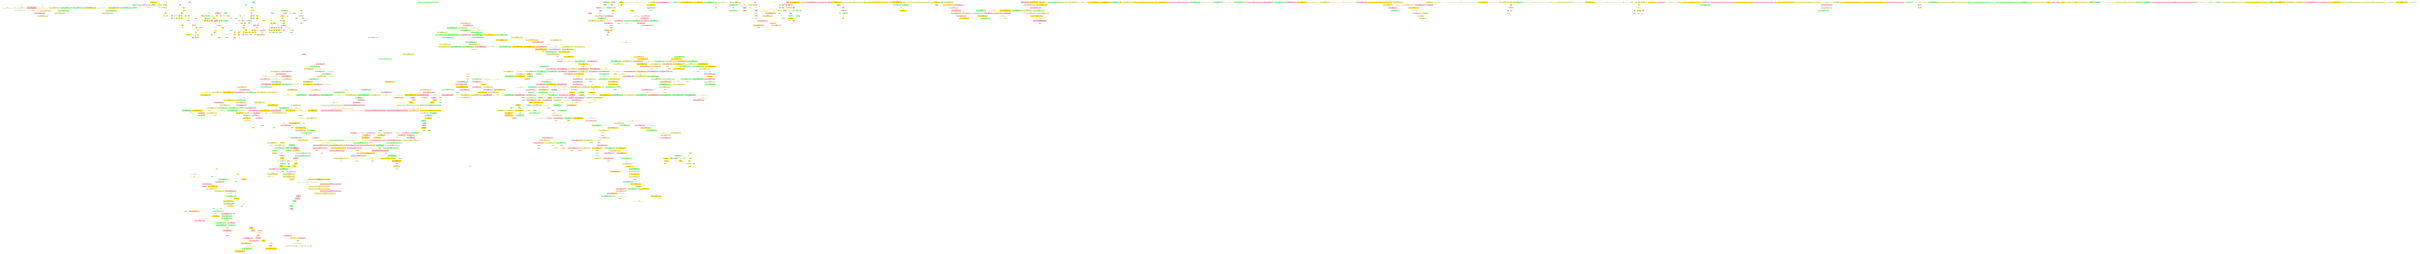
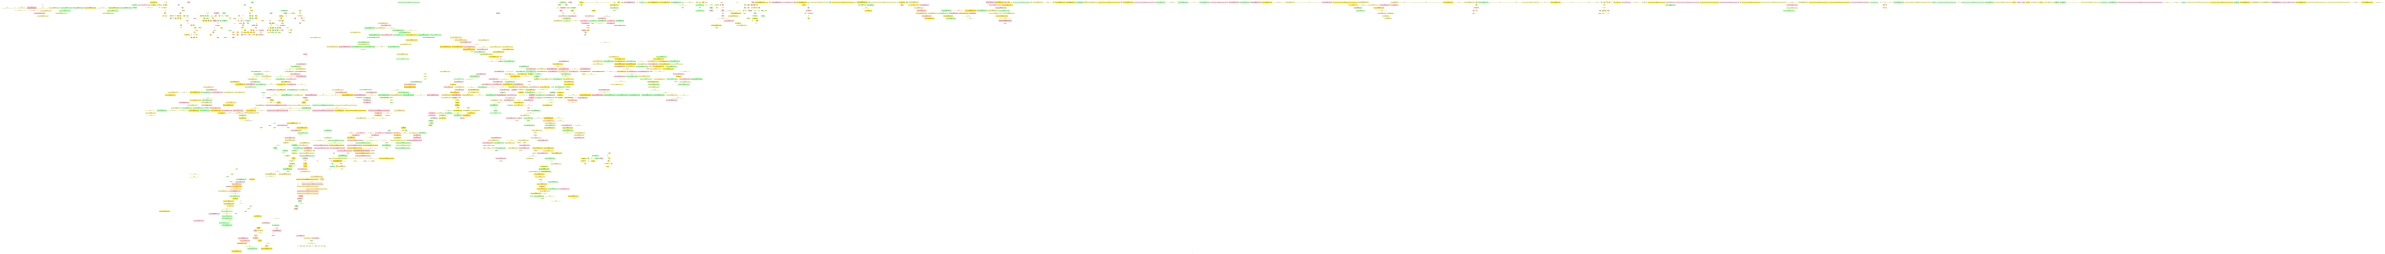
node "NodeID: 2033": added
